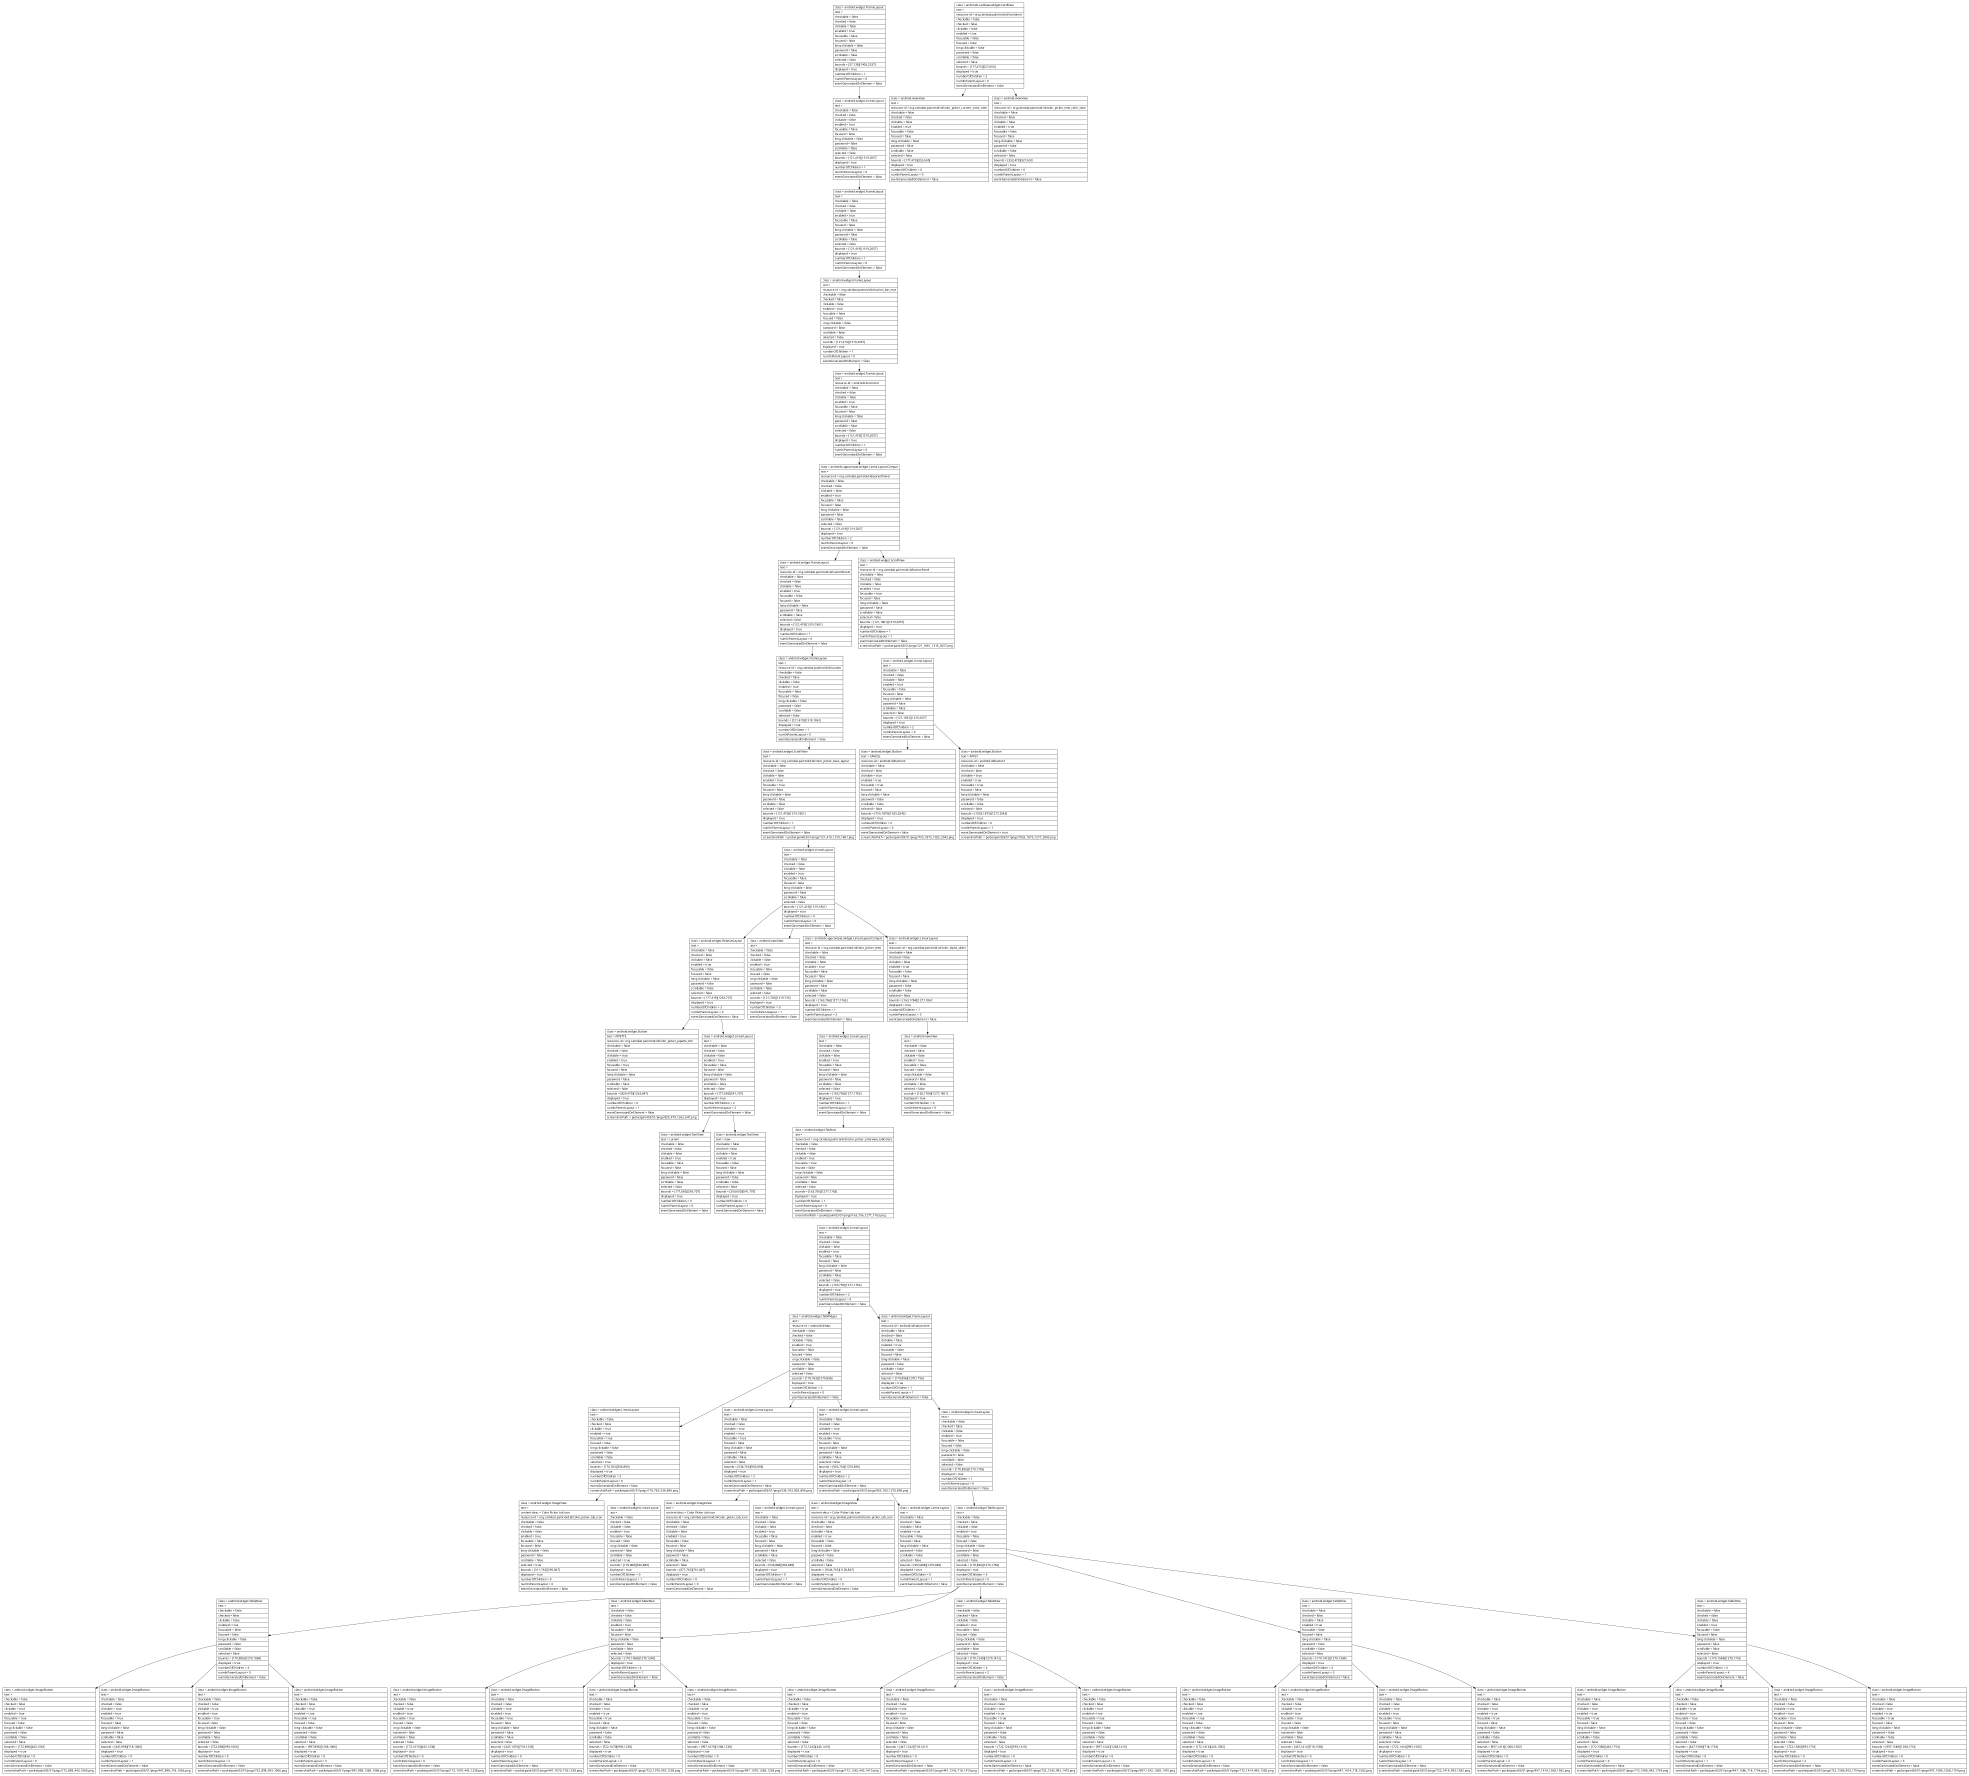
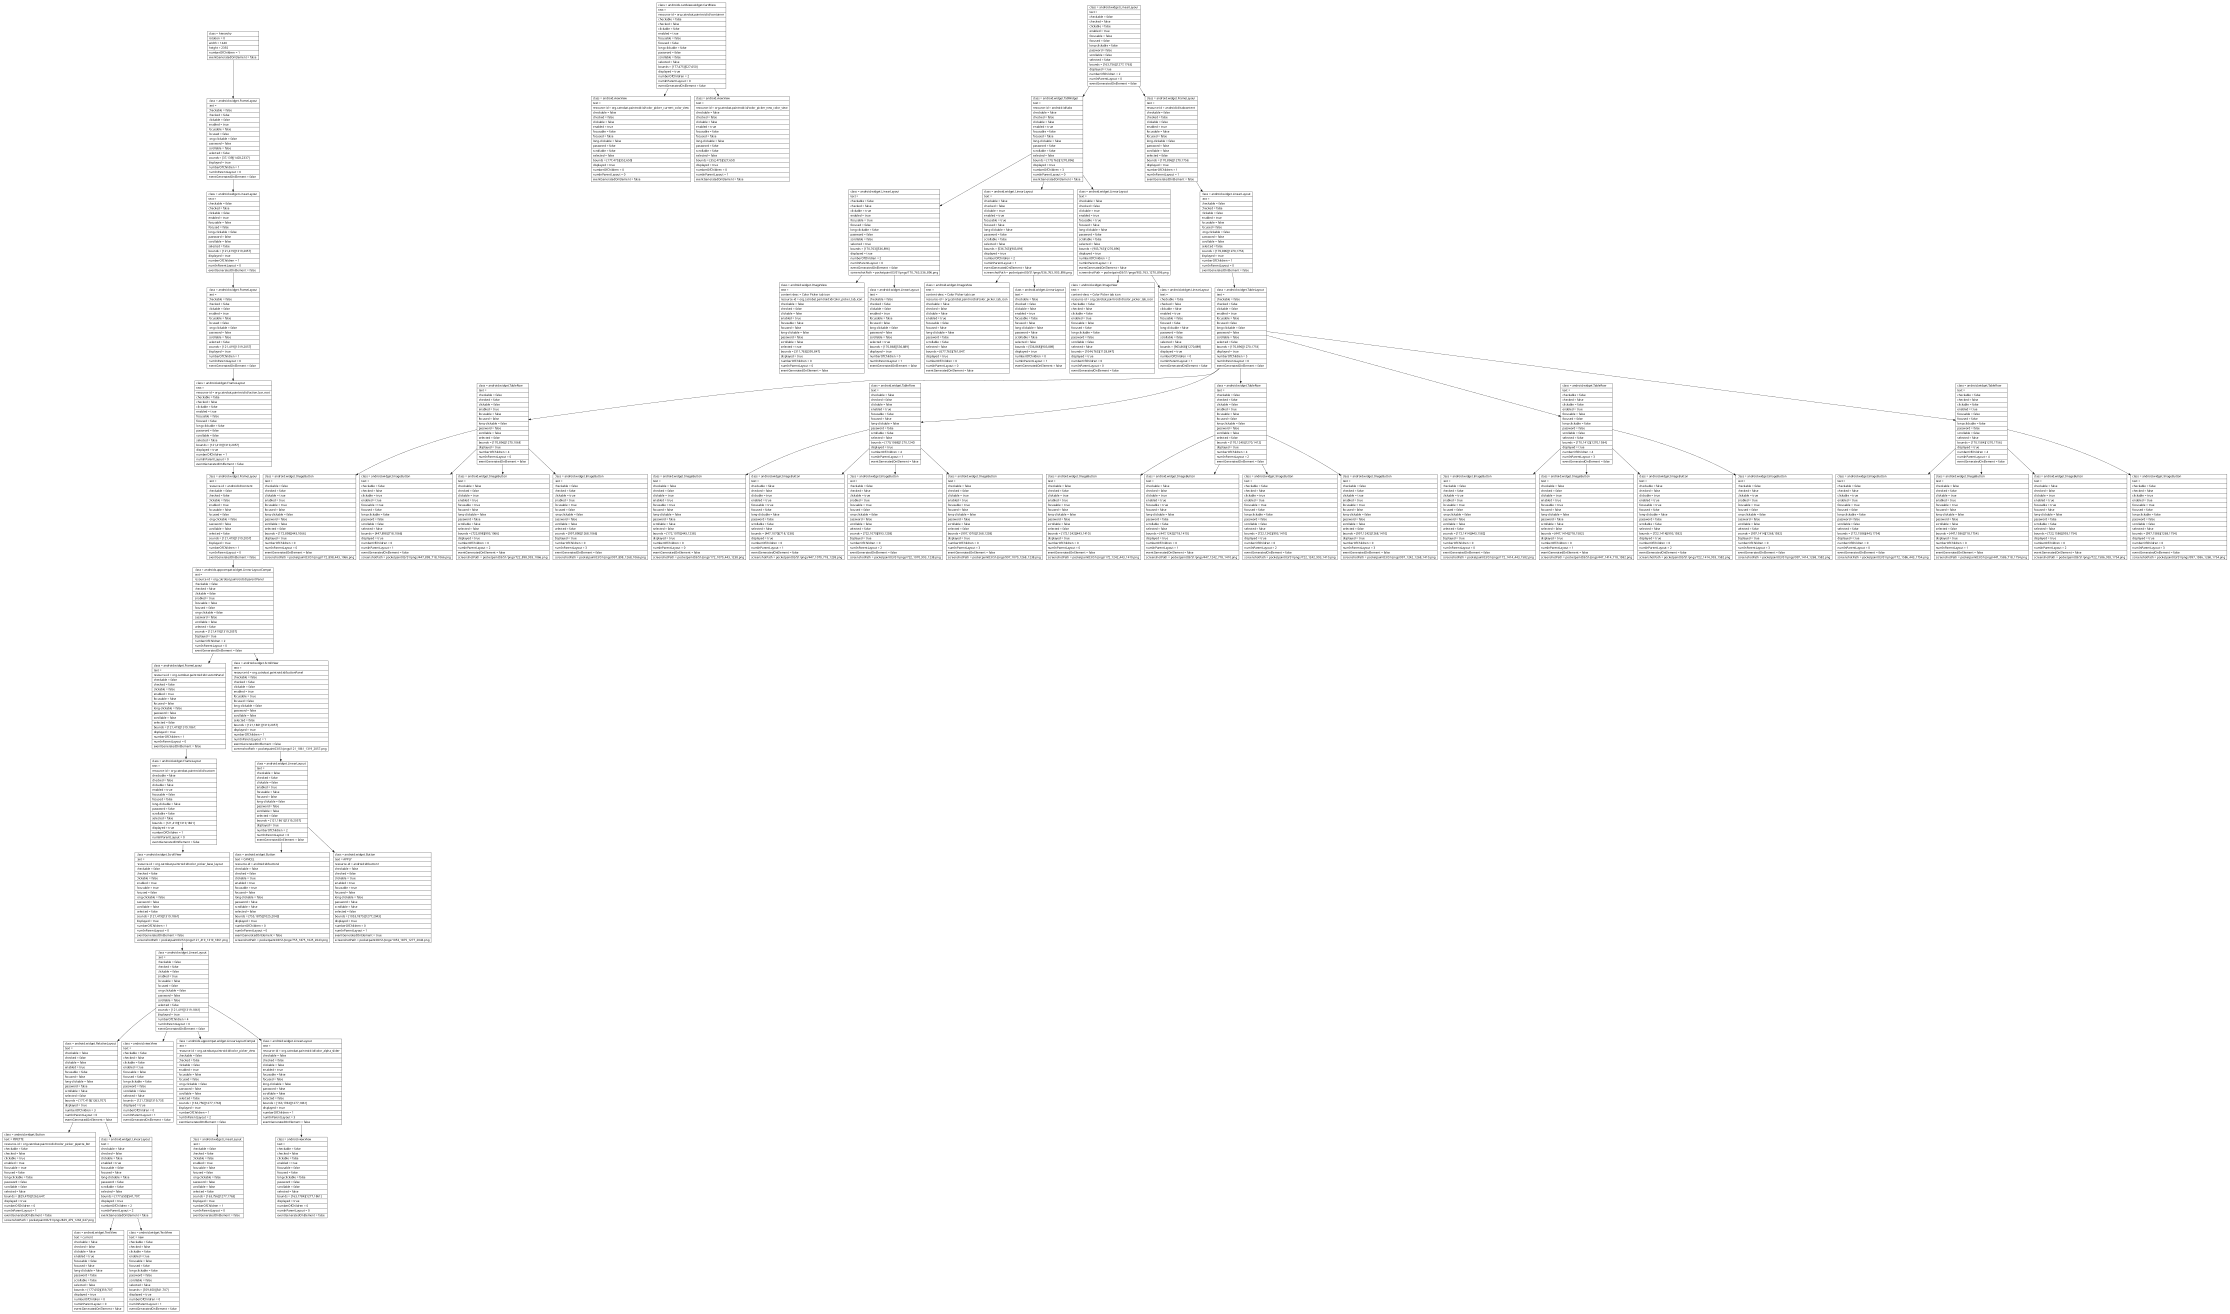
node "class = hierarchy": added
node "class = android.widget.TabHost": removed
